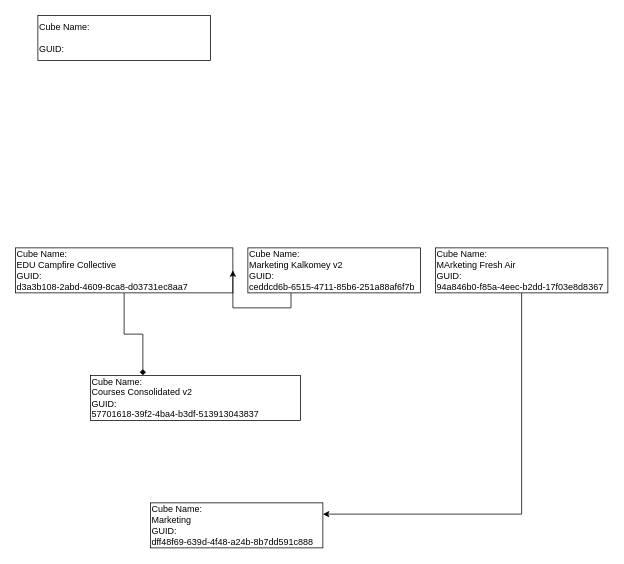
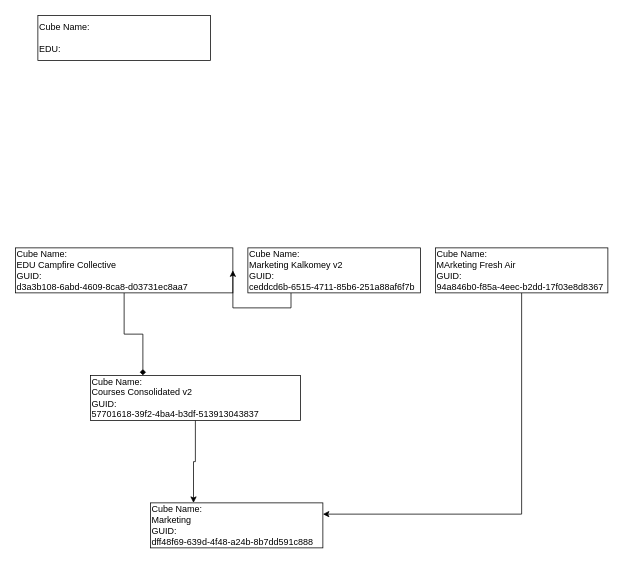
node "Cube Name: GUID:": label "Cube Name: GUID:" -> "Cube Name: EDU:"
node "Cube Name: EDU Campfire Collective GUID: d3a3b108-2abd-4609-8ca8-d03731ec8aa7": label "Cube Name: EDU Campfire Collective GUID: d3a3b108-2abd-4609-8ca8-d03731ec8aa7" -> "Cube Name: EDU Campfire Collective GUID: d3a3b108-6abd-4609-8ca8-d03731ec8aa7"
edge "Cube Name: Courses Consolidated v2 GUID: 57701618-39f2-4ba4-b3df-513913043837" -> "Cube Name: Marketing GUID: dff48f69-639d-4f48-a24b-8b7dd591c888": added
